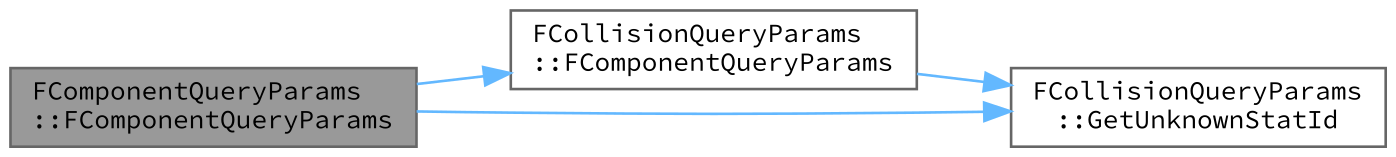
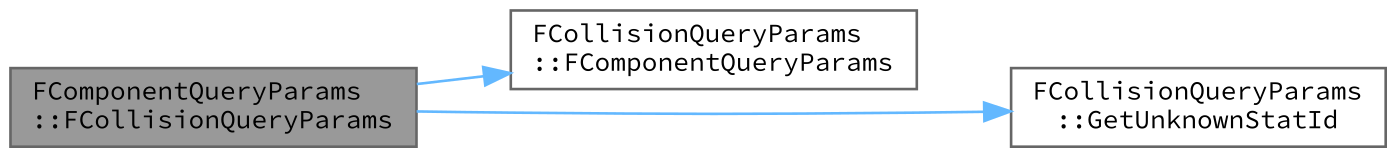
edge "FCollisionQueryParams ::FComponentQueryParams" -> "FCollisionQueryParams ::GetUnknownStatId": removed
node "FComponentQueryParams ::FComponentQueryParams": label "FComponentQueryParams ::FComponentQueryParams" -> "FComponentQueryParams ::FCollisionQueryParams"
